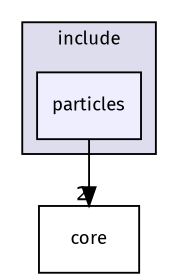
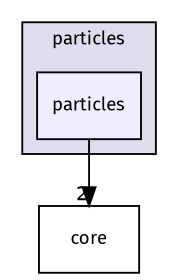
cluster "include": label "include" -> "particles"
